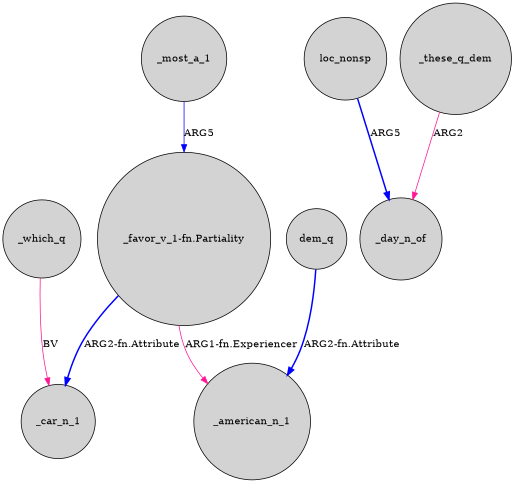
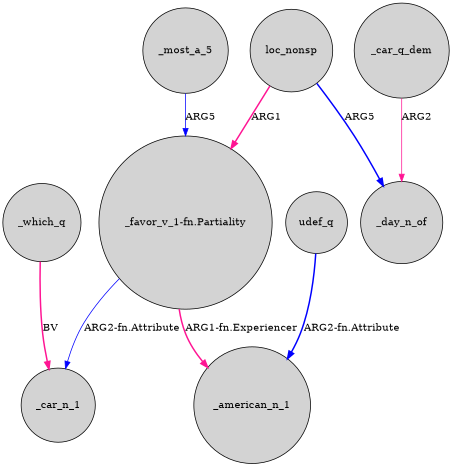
node "_most_a_1": label "_most_a_1" -> "_most_a_5"
node "_these_q_dem": label "_these_q_dem" -> "_car_q_dem"
edge "loc_nonsp" -> "_favor_v_1-fn.Partiality": added, label "ARG1"
node "dem_q": label "dem_q" -> "udef_q"
edge "_which_q" -> "_car_n_1": style solid -> bold
edge "_favor_v_1-fn.Partiality" -> "_car_n_1": style bold -> solid
edge "_favor_v_1-fn.Partiality" -> "_american_n_1": style solid -> bold
